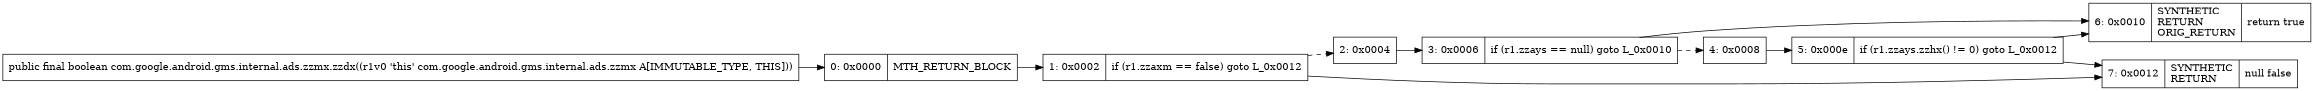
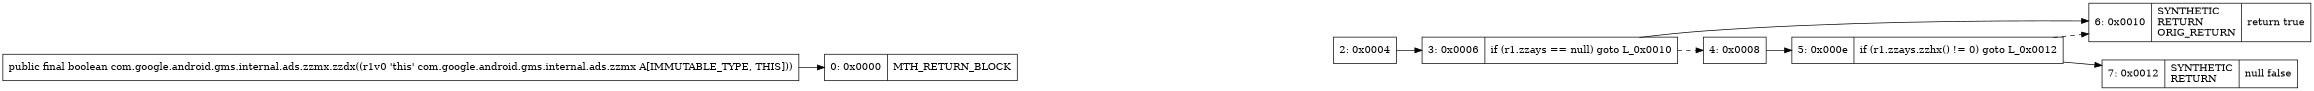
edge "5: 0x000e" -> "6: 0x0010": style solid -> dashed
node "1: 0x0002": removed
